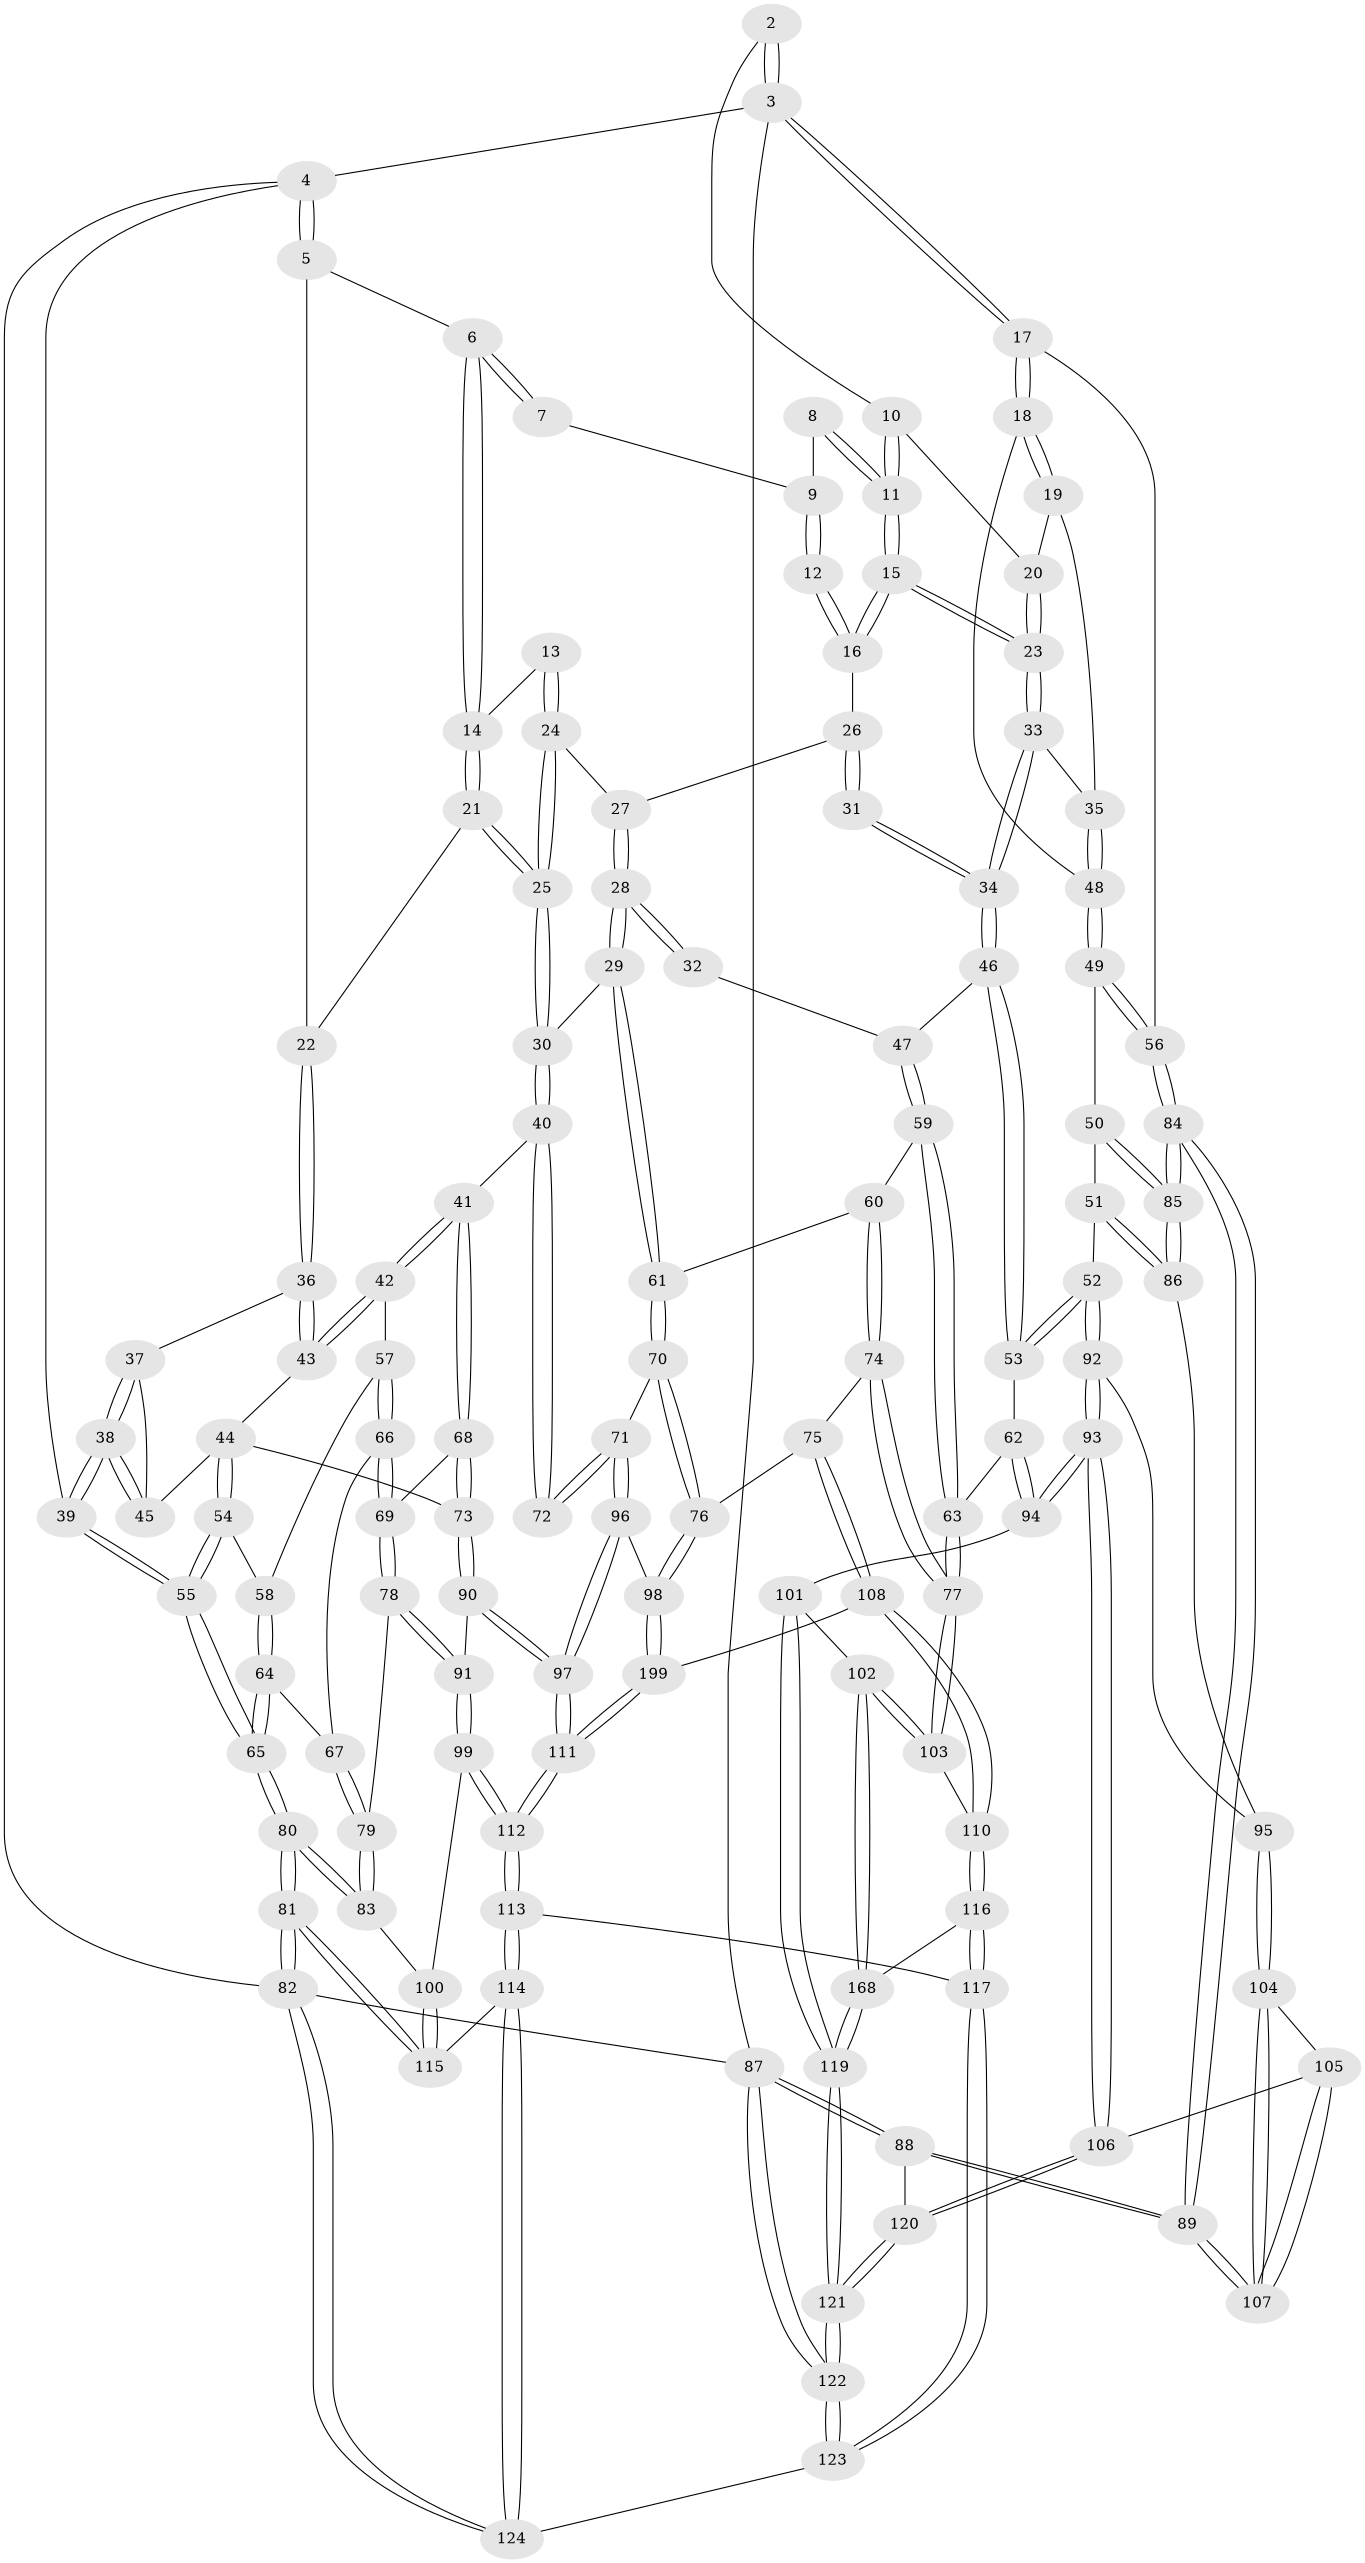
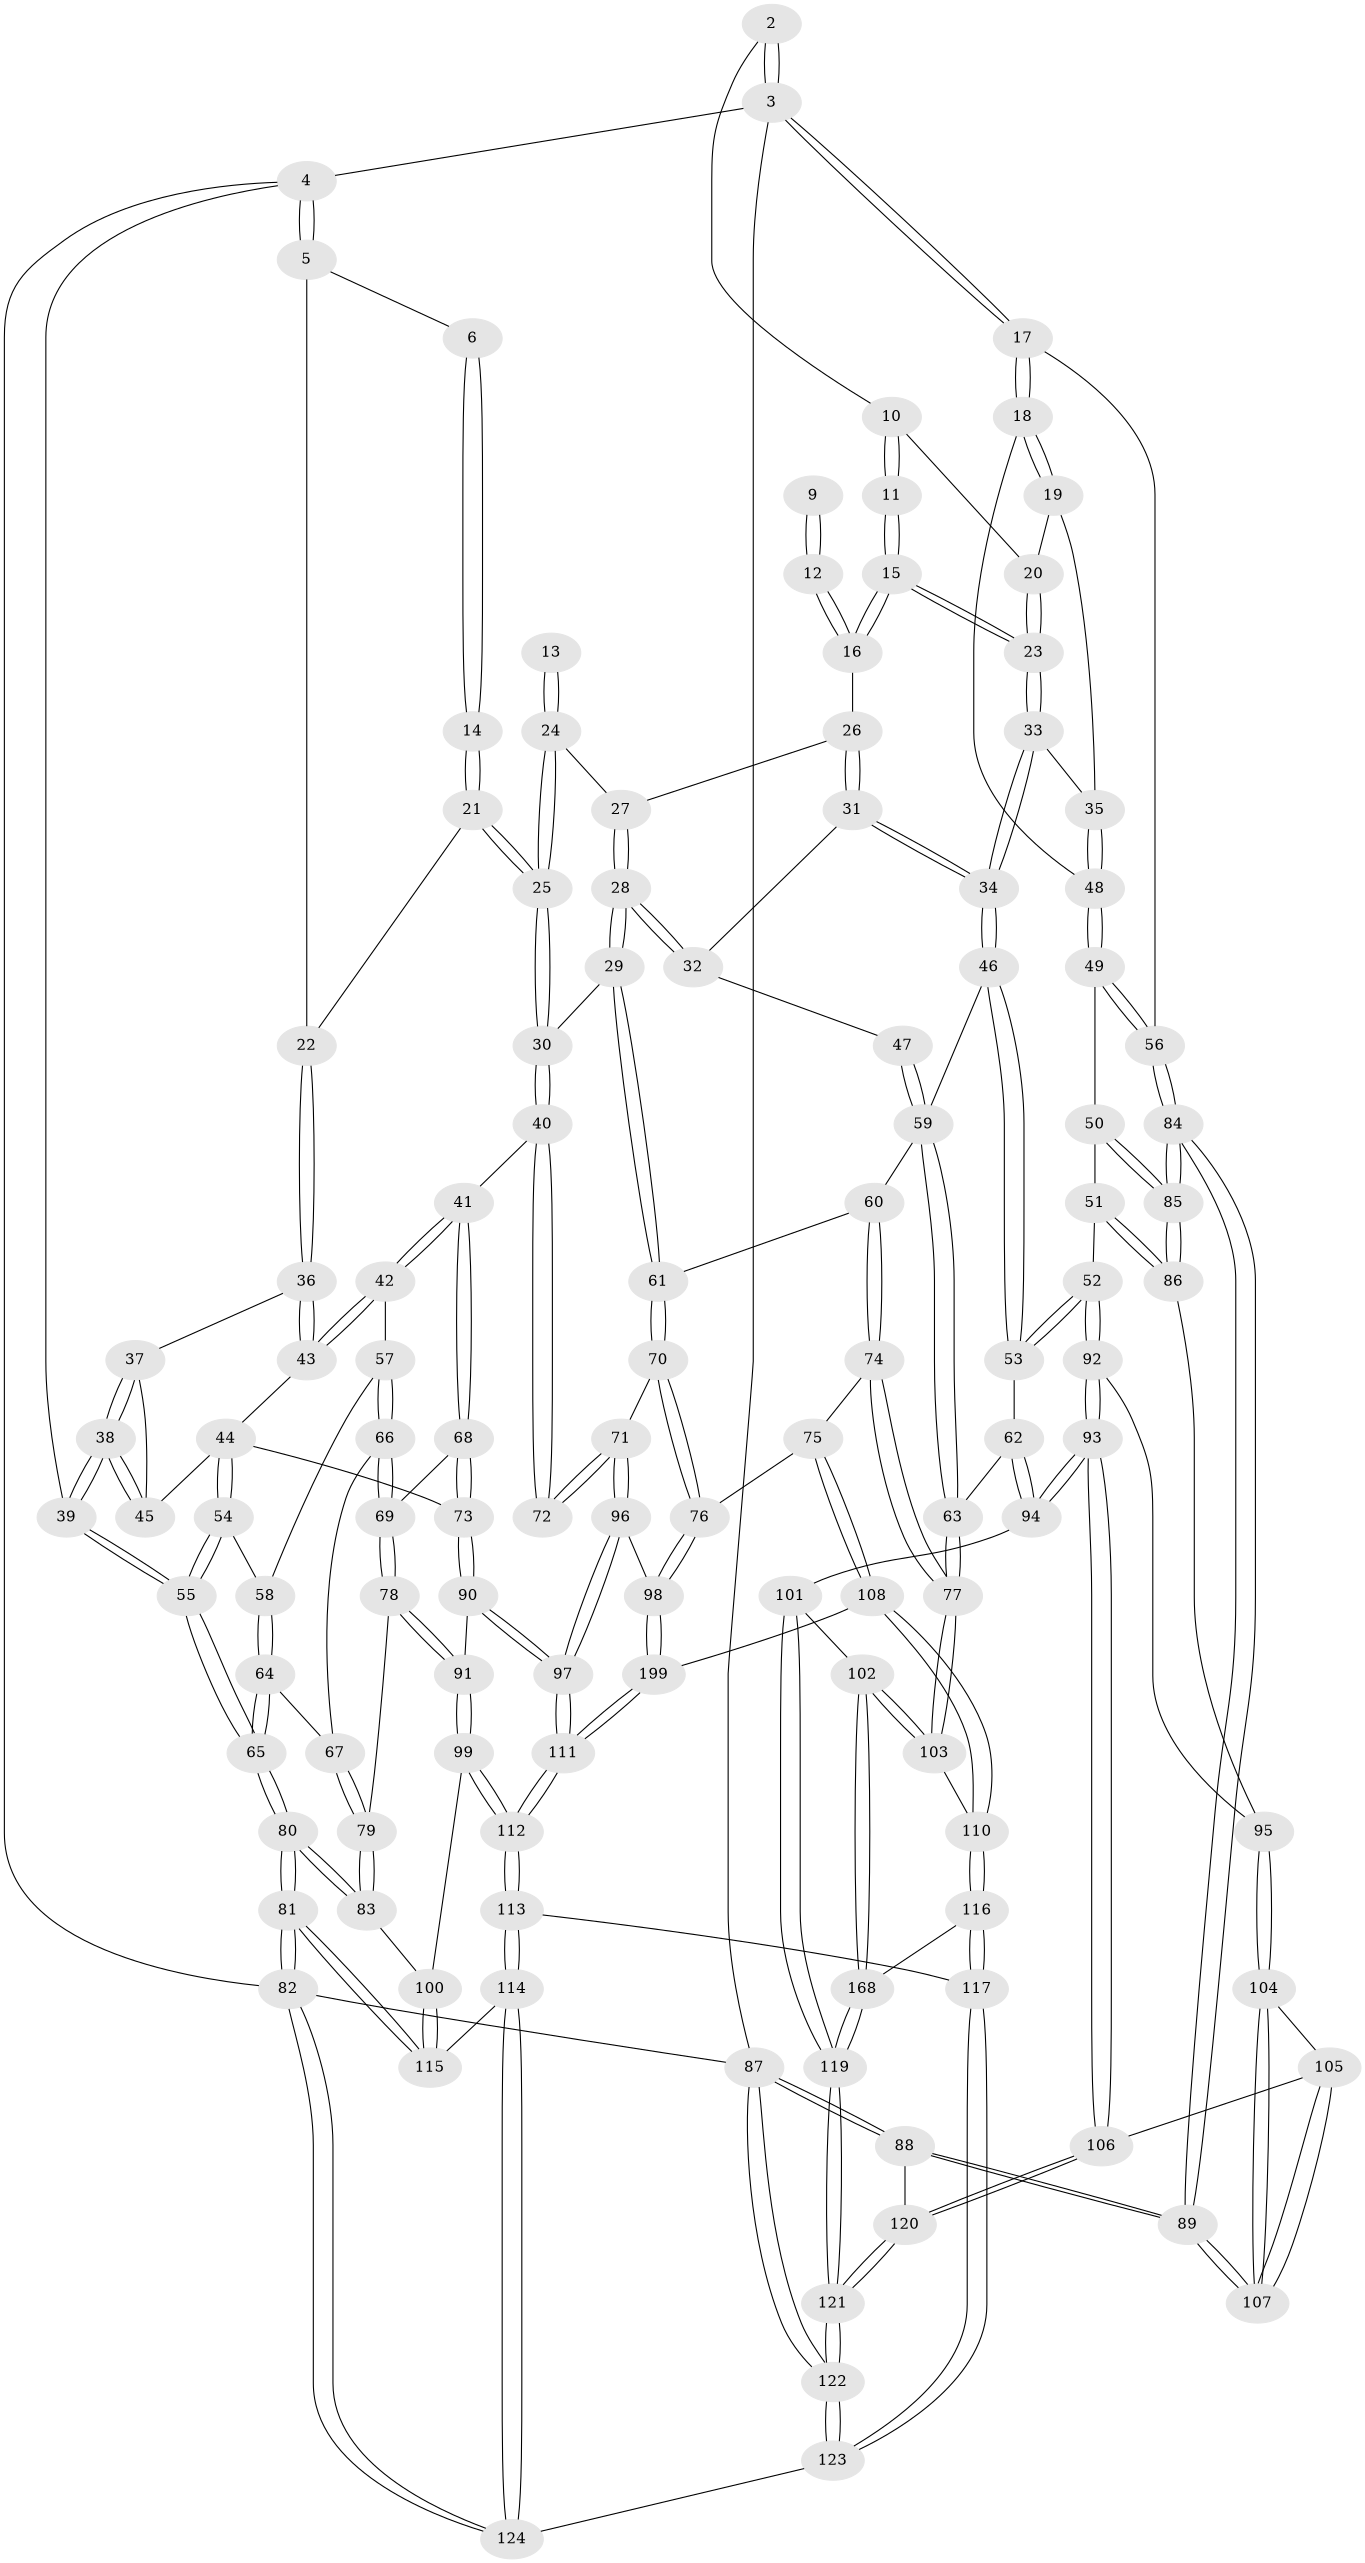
node "7": removed
node "8": removed
edge "13" -- "14": removed
edge "31" -- "32": added
edge "46" -- "47": now "46" -- "59"
